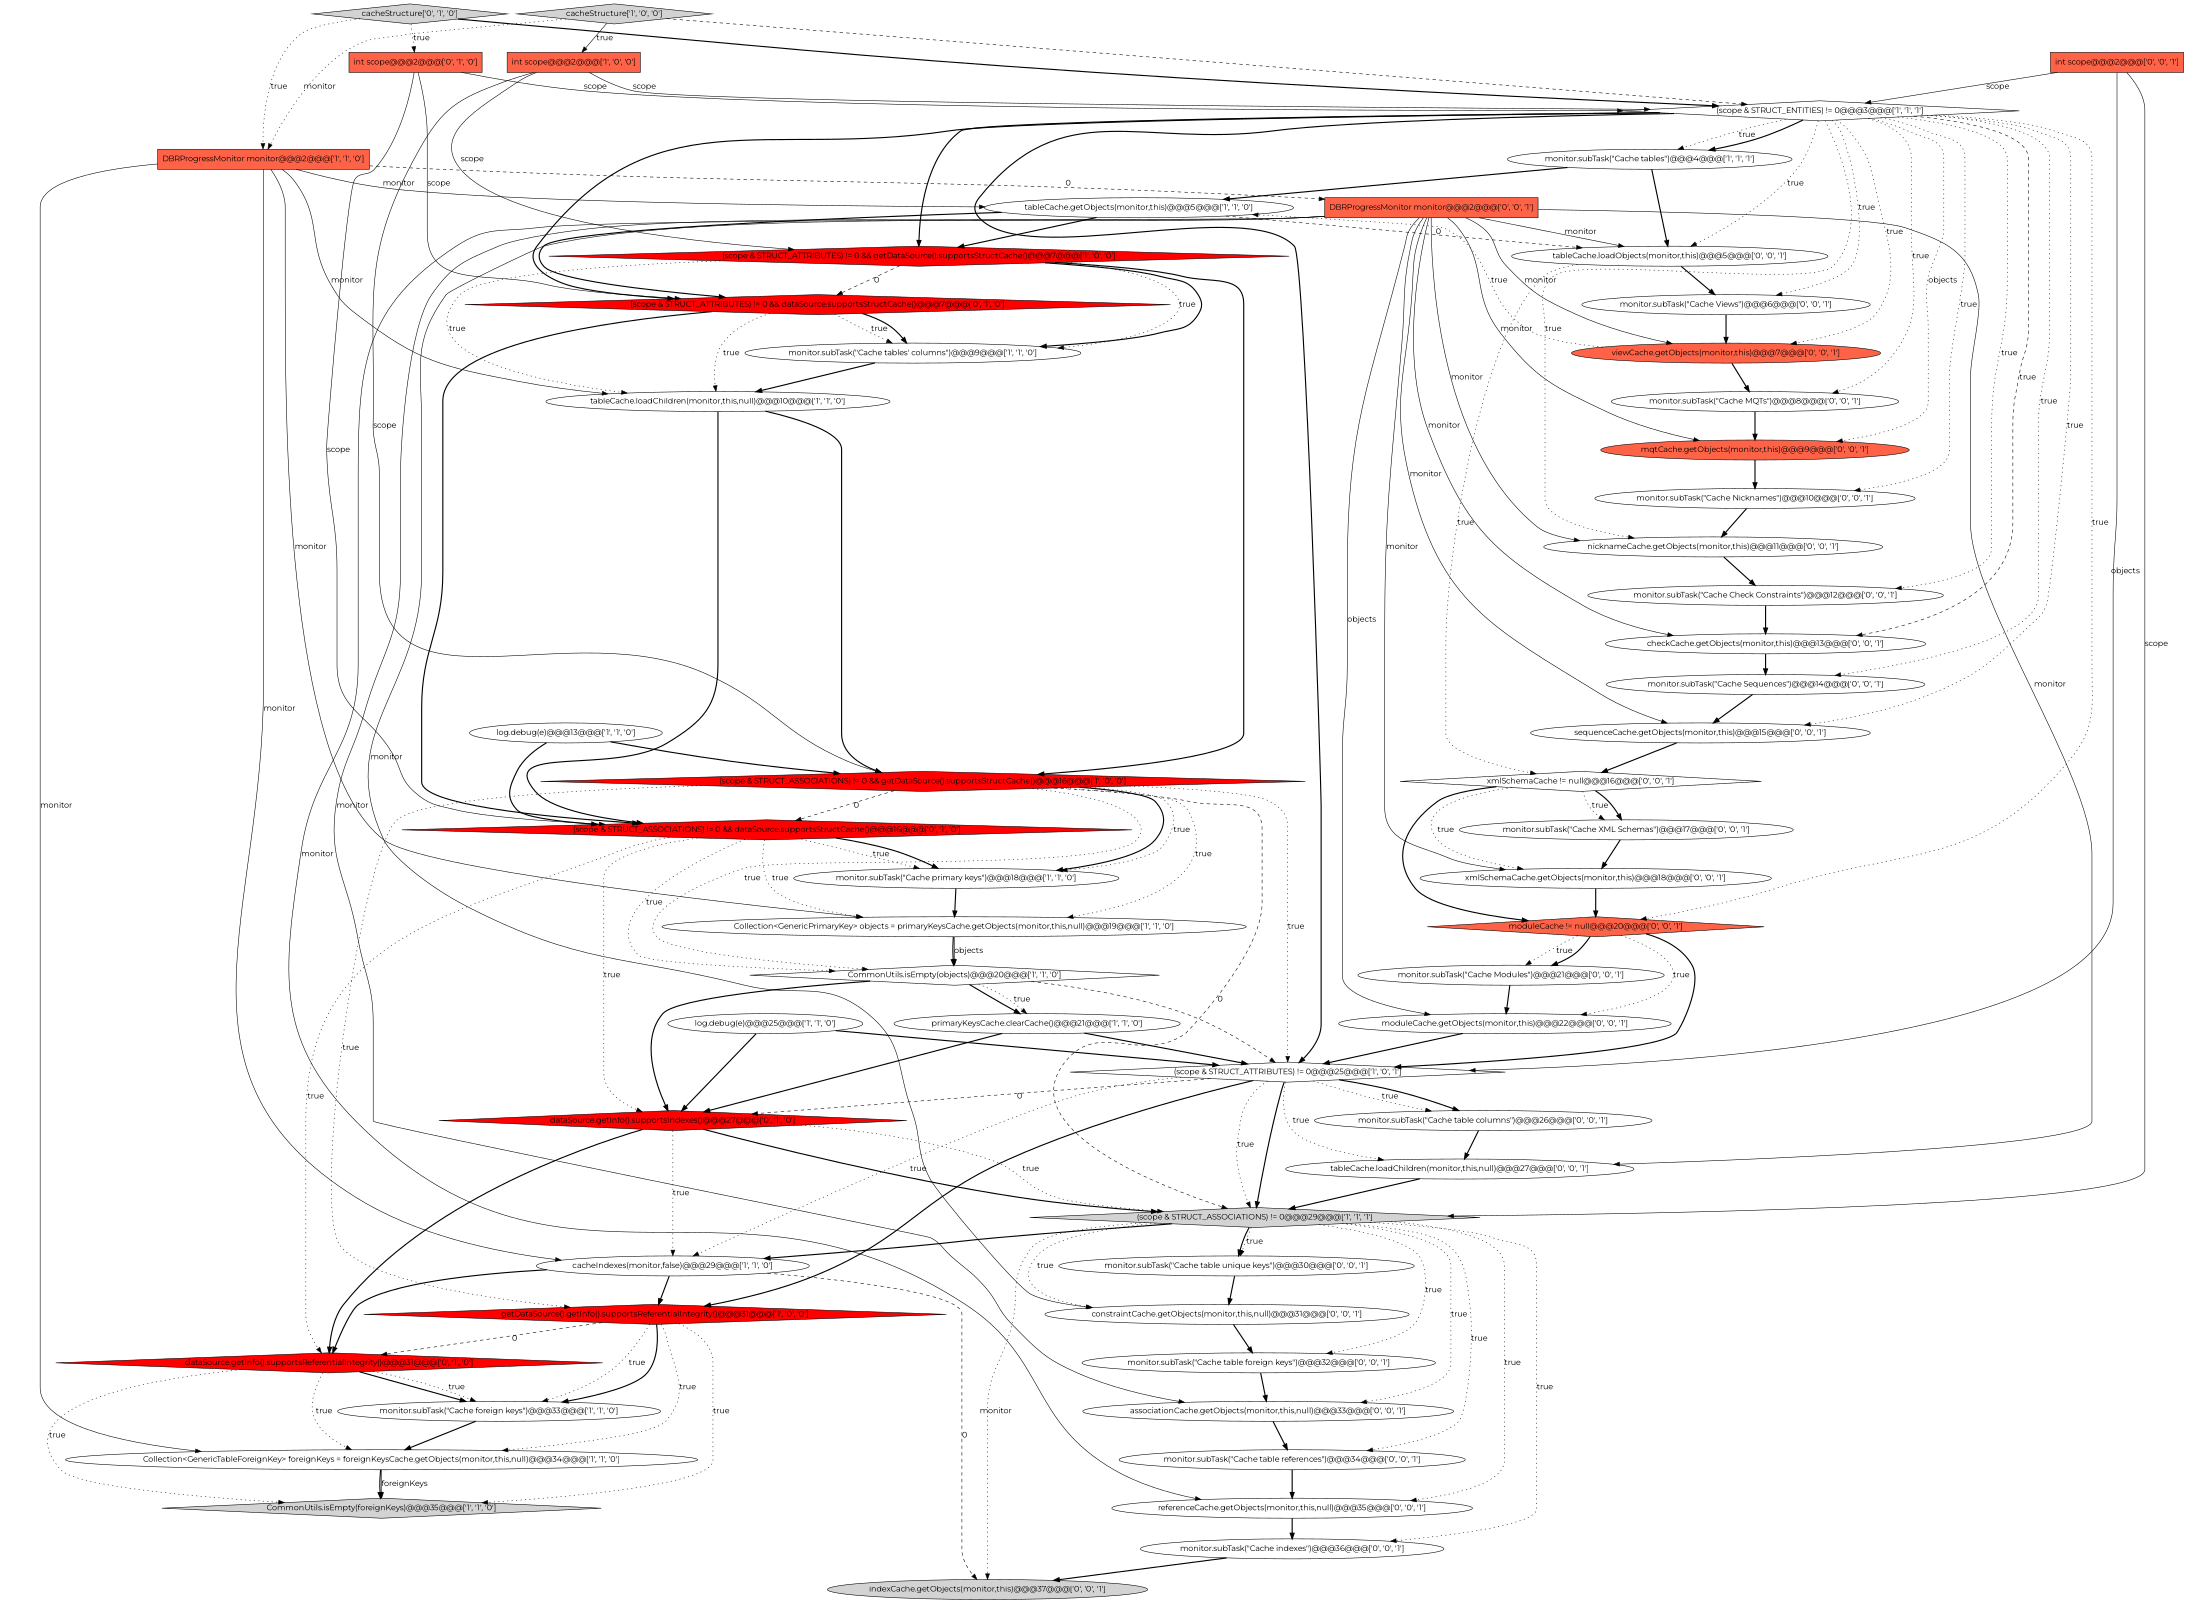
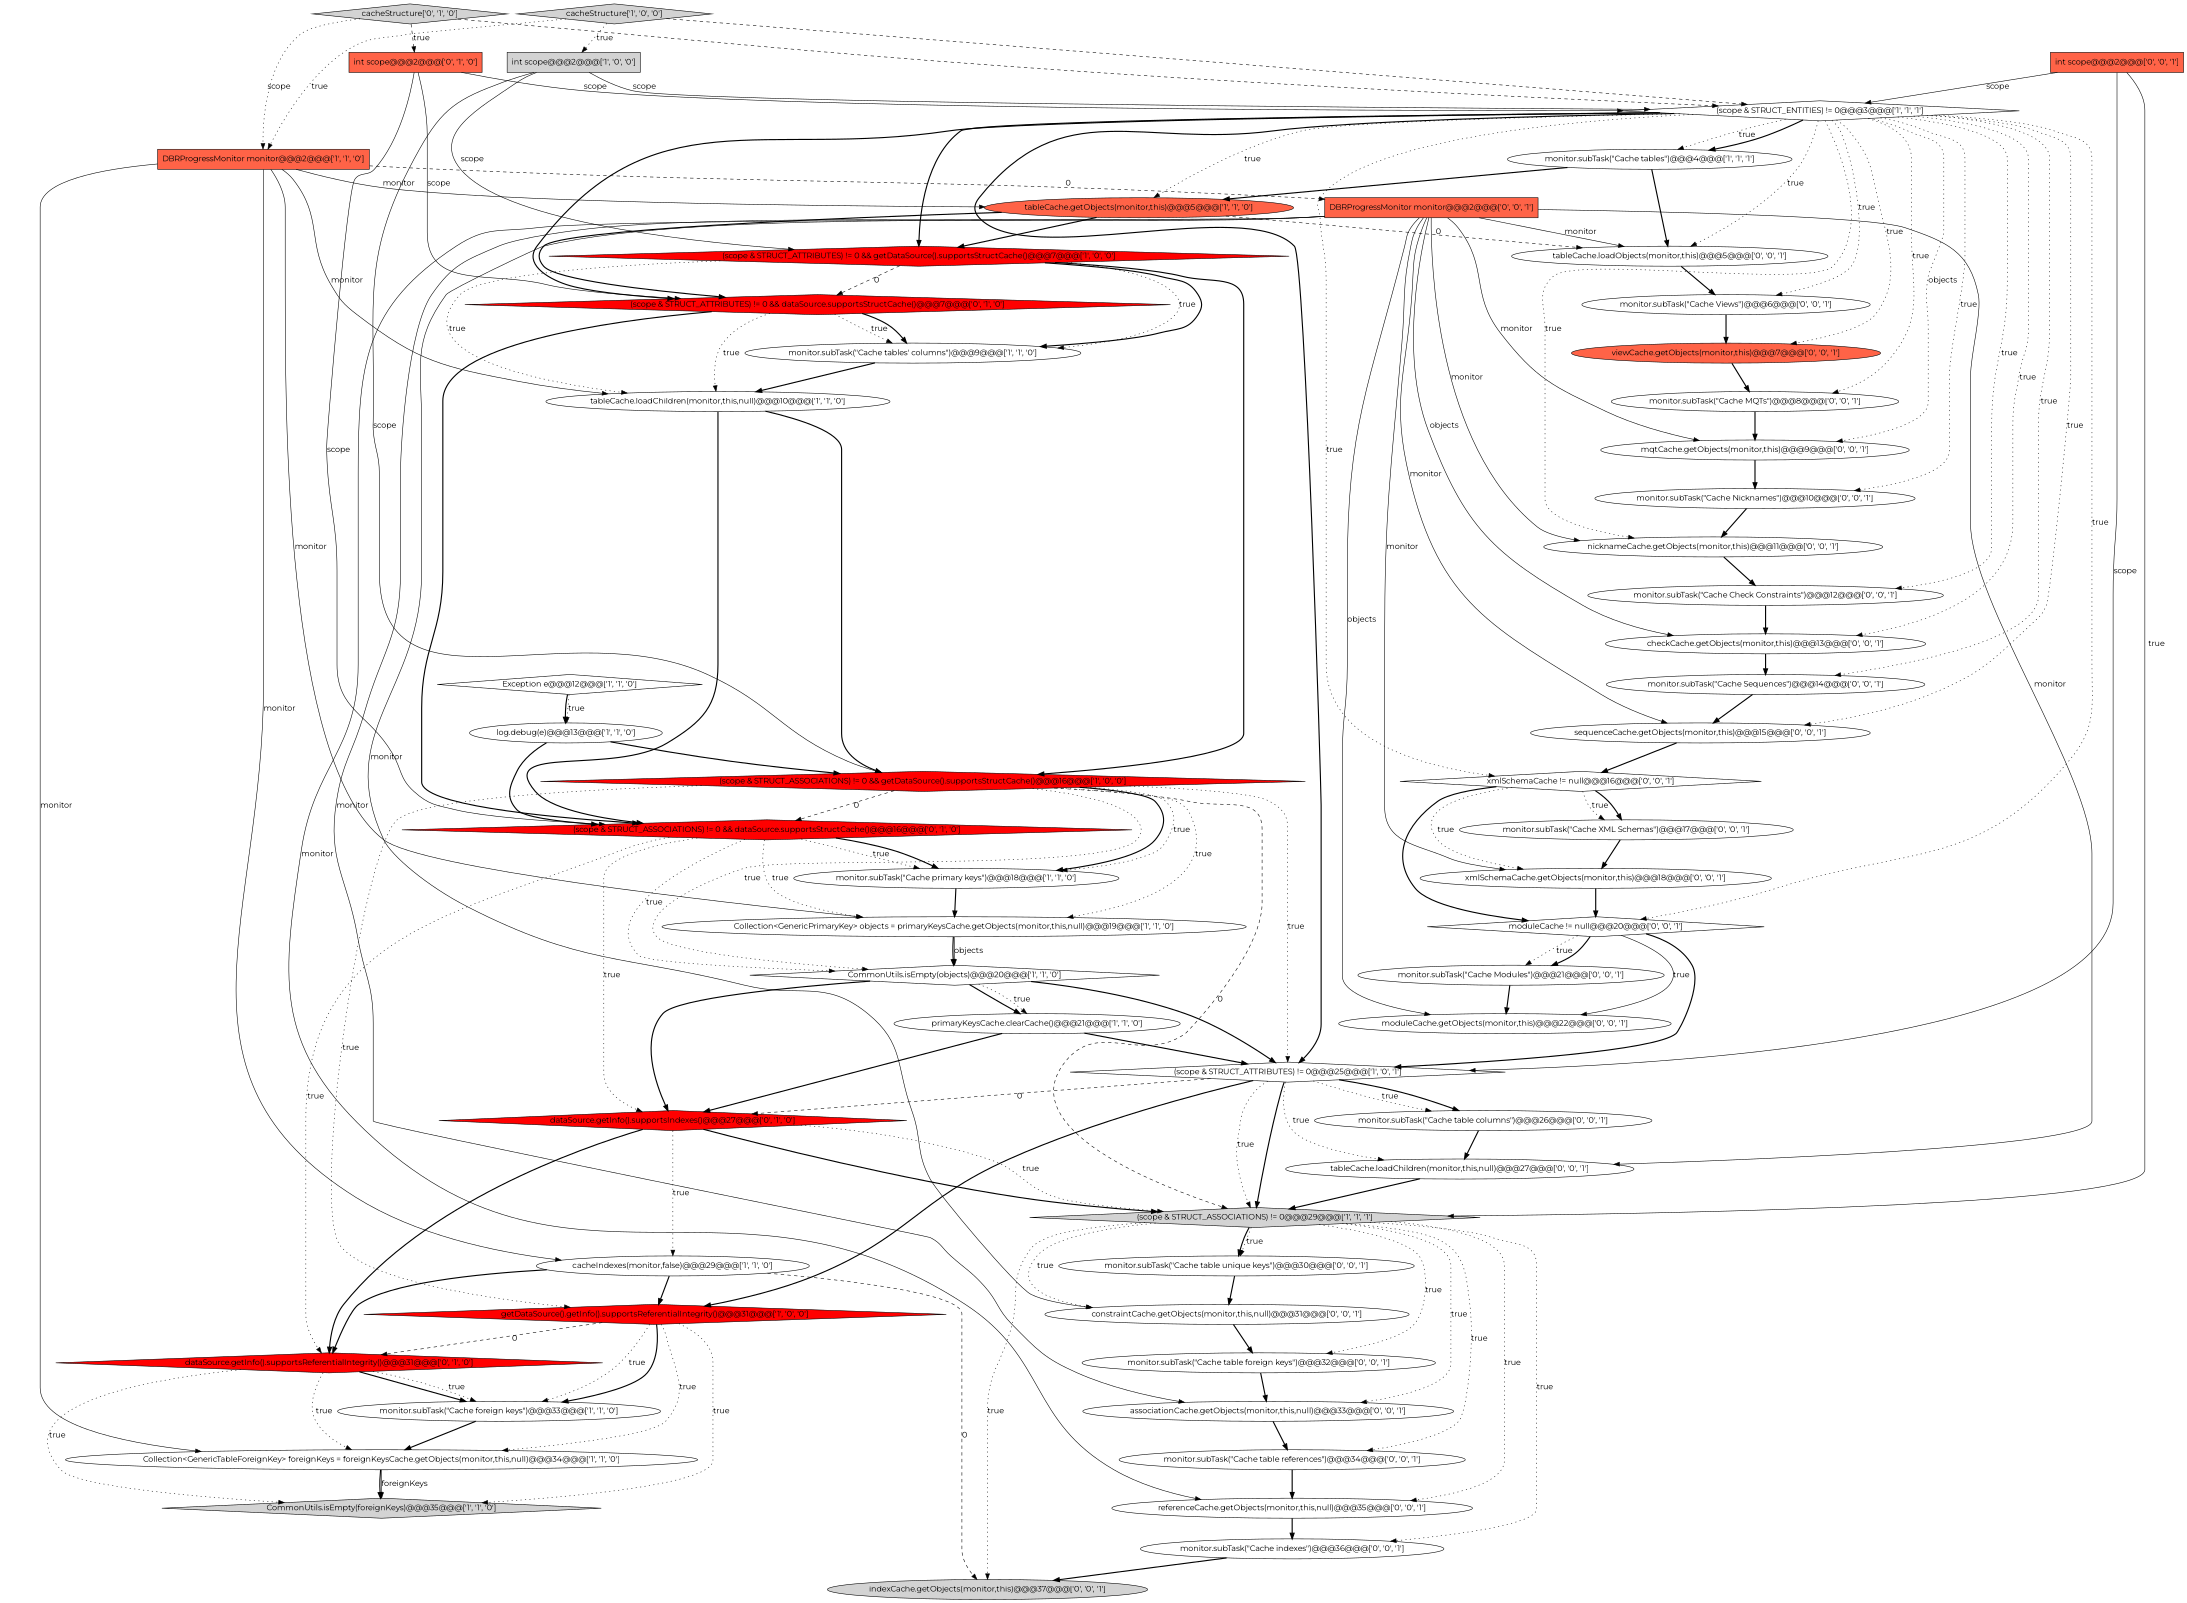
edge "cacheStructure['1', '0', '0']" -> "int scope@@@2@@@['1', '0', '0']": style solid -> dotted
edge "cacheStructure['0', '1', '0']" -> "int scope@@@2@@@['0', '1', '0']": style dotted -> dashed
node "int scope@@@2@@@['1', '0', '0']": fillcolor tomato -> lightgray
edge "cacheStructure['0', '1', '0']" -> "(scope & STRUCT_ENTITIES) != 0@@@3@@@['1', '1', '1']": style bold -> dashed
edge "cacheStructure['0', '1', '0']" -> "DBRProgressMonitor monitor@@@2@@@['1', '1', '0']": label "true" -> "scope"
edge "cacheStructure['1', '0', '0']" -> "DBRProgressMonitor monitor@@@2@@@['1', '1', '0']": label "monitor" -> "true"
node "tableCache.getObjects(monitor,this)@@@5@@@['1', '1', '0']": fillcolor white -> tomato
edge "viewCache.getObjects(monitor,this)@@@7@@@['0', '0', '1']" -> "tableCache.getObjects(monitor,this)@@@5@@@['1', '1', '0']": now "(scope & STRUCT_ENTITIES) != 0@@@3@@@['1', '1', '1']" -> "tableCache.getObjects(monitor,this)@@@5@@@['1', '1', '0']"
edge "DBRProgressMonitor monitor@@@2@@@['0', '0', '1']" -> "viewCache.getObjects(monitor,this)@@@7@@@['0', '0', '1']": removed, label "monitor"
edge "(scope & STRUCT_ENTITIES) != 0@@@3@@@['1', '1', '1']" -> "checkCache.getObjects(monitor,this)@@@13@@@['0', '0', '1']": style dashed -> dotted
edge "DBRProgressMonitor monitor@@@2@@@['0', '0', '1']" -> "checkCache.getObjects(monitor,this)@@@13@@@['0', '0', '1']": label "monitor" -> "objects"
node "mqtCache.getObjects(monitor,this)@@@9@@@['0', '0', '1']": fillcolor tomato -> white
edge "tableCache.loadObjects(monitor,this)@@@5@@@['0', '0', '1']" -> "xmlSchemaCache != null@@@16@@@['0', '0', '1']": now "(scope & STRUCT_ENTITIES) != 0@@@3@@@['1', '1', '1']" -> "xmlSchemaCache != null@@@16@@@['0', '0', '1']"
edge "int scope@@@2@@@['0', '0', '1']" -> "(scope & STRUCT_ATTRIBUTES) != 0@@@25@@@['1', '0', '1']": label "objects" -> "scope"
edge "int scope@@@2@@@['0', '0', '1']" -> "(scope & STRUCT_ASSOCIATIONS) != 0@@@29@@@['1', '1', '1']": label "scope" -> "true"
node "Exception e@@@12@@@['1', '1', '0']": added
node "moduleCache != null@@@20@@@['0', '0', '1']": fillcolor tomato -> white
edge "moduleCache != null@@@20@@@['0', '0', '1']" -> "moduleCache.getObjects(monitor,this)@@@22@@@['0', '0', '1']": style dotted -> solid
edge "CommonUtils.isEmpty(objects)@@@20@@@['1', '1', '0']" -> "(scope & STRUCT_ATTRIBUTES) != 0@@@25@@@['1', '0', '1']": style dashed -> bold
node "log.debug(e)@@@25@@@['1', '1', '0']": removed
edge "moduleCache.getObjects(monitor,this)@@@22@@@['0', '0', '1']" -> "(scope & STRUCT_ATTRIBUTES) != 0@@@25@@@['1', '0', '1']": removed
edge "(scope & STRUCT_ATTRIBUTES) != 0@@@25@@@['1', '0', '1']" -> "cacheIndexes(monitor,false)@@@29@@@['1', '1', '0']": removed, label "true"
edge "(scope & STRUCT_ASSOCIATIONS) != 0@@@29@@@['1', '1', '1']" -> "cacheIndexes(monitor,false)@@@29@@@['1', '1', '0']": removed
edge "(scope & STRUCT_ASSOCIATIONS) != 0@@@29@@@['1', '1', '1']" -> "indexCache.getObjects(monitor,this)@@@37@@@['0', '0', '1']": label "monitor" -> "true"
